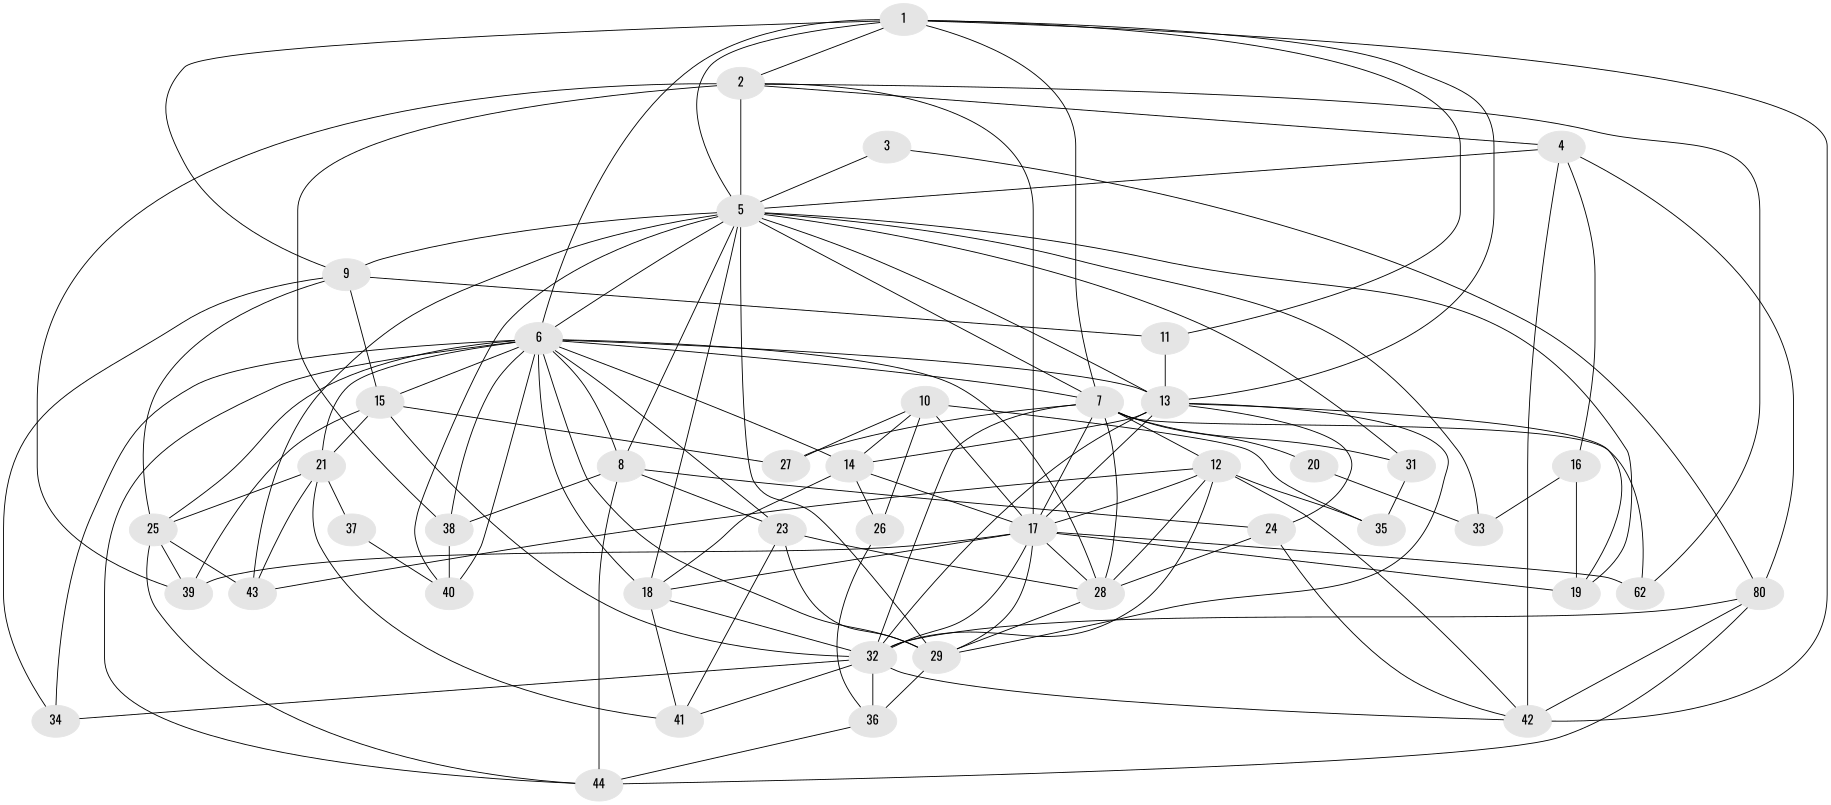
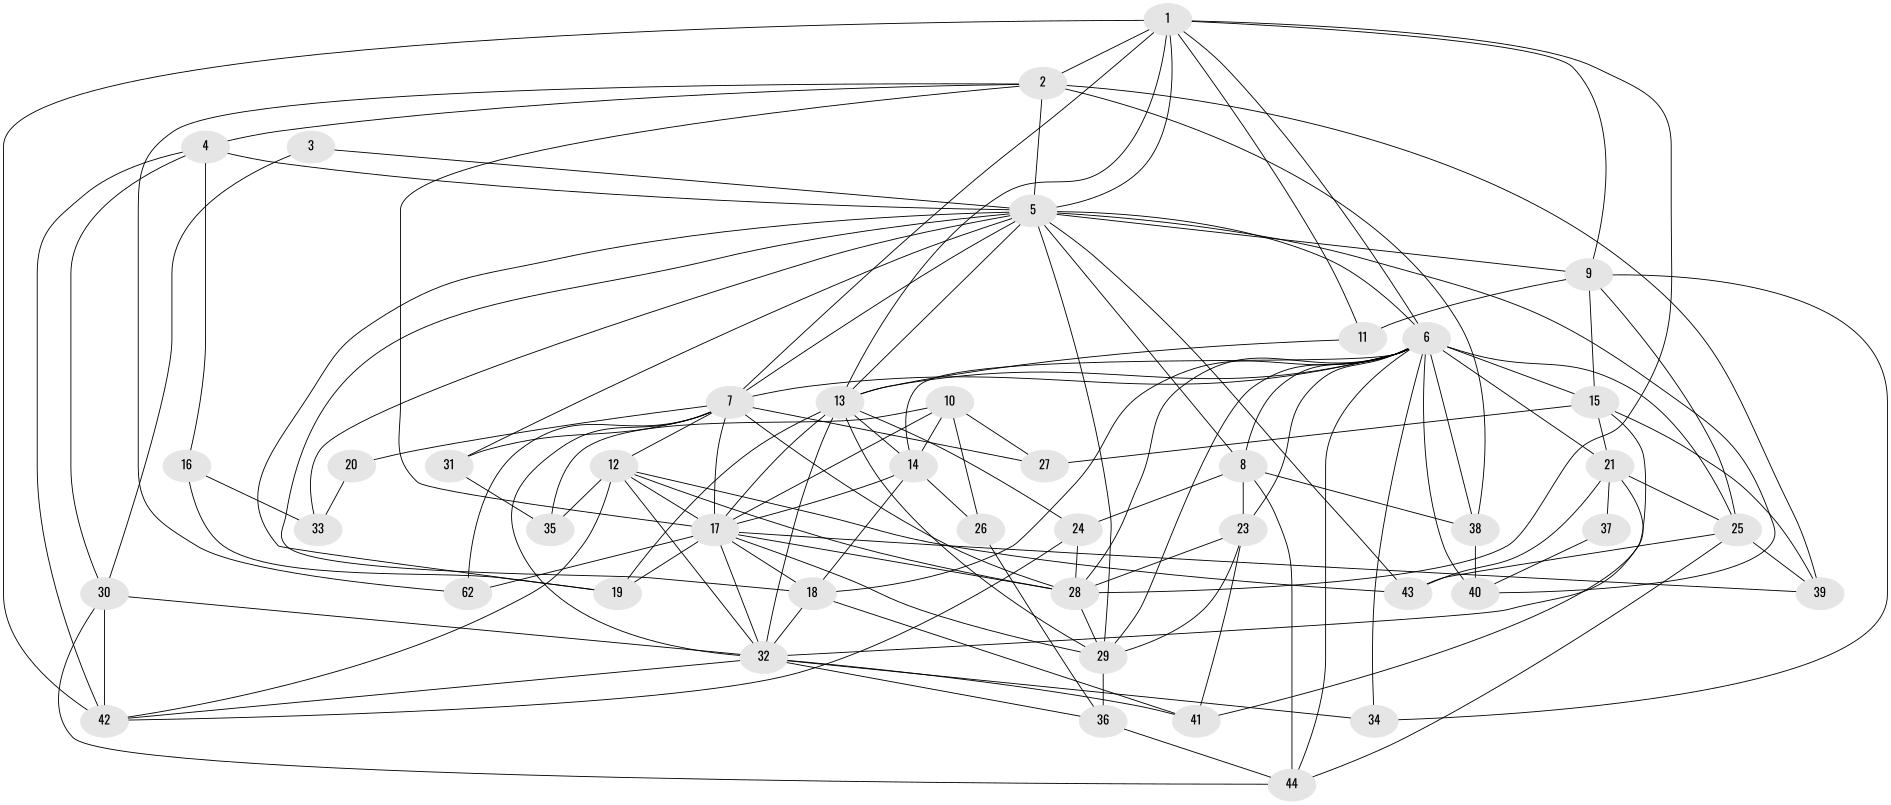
edge "1" -- "28": added
node "80": label "80" -> "30"
